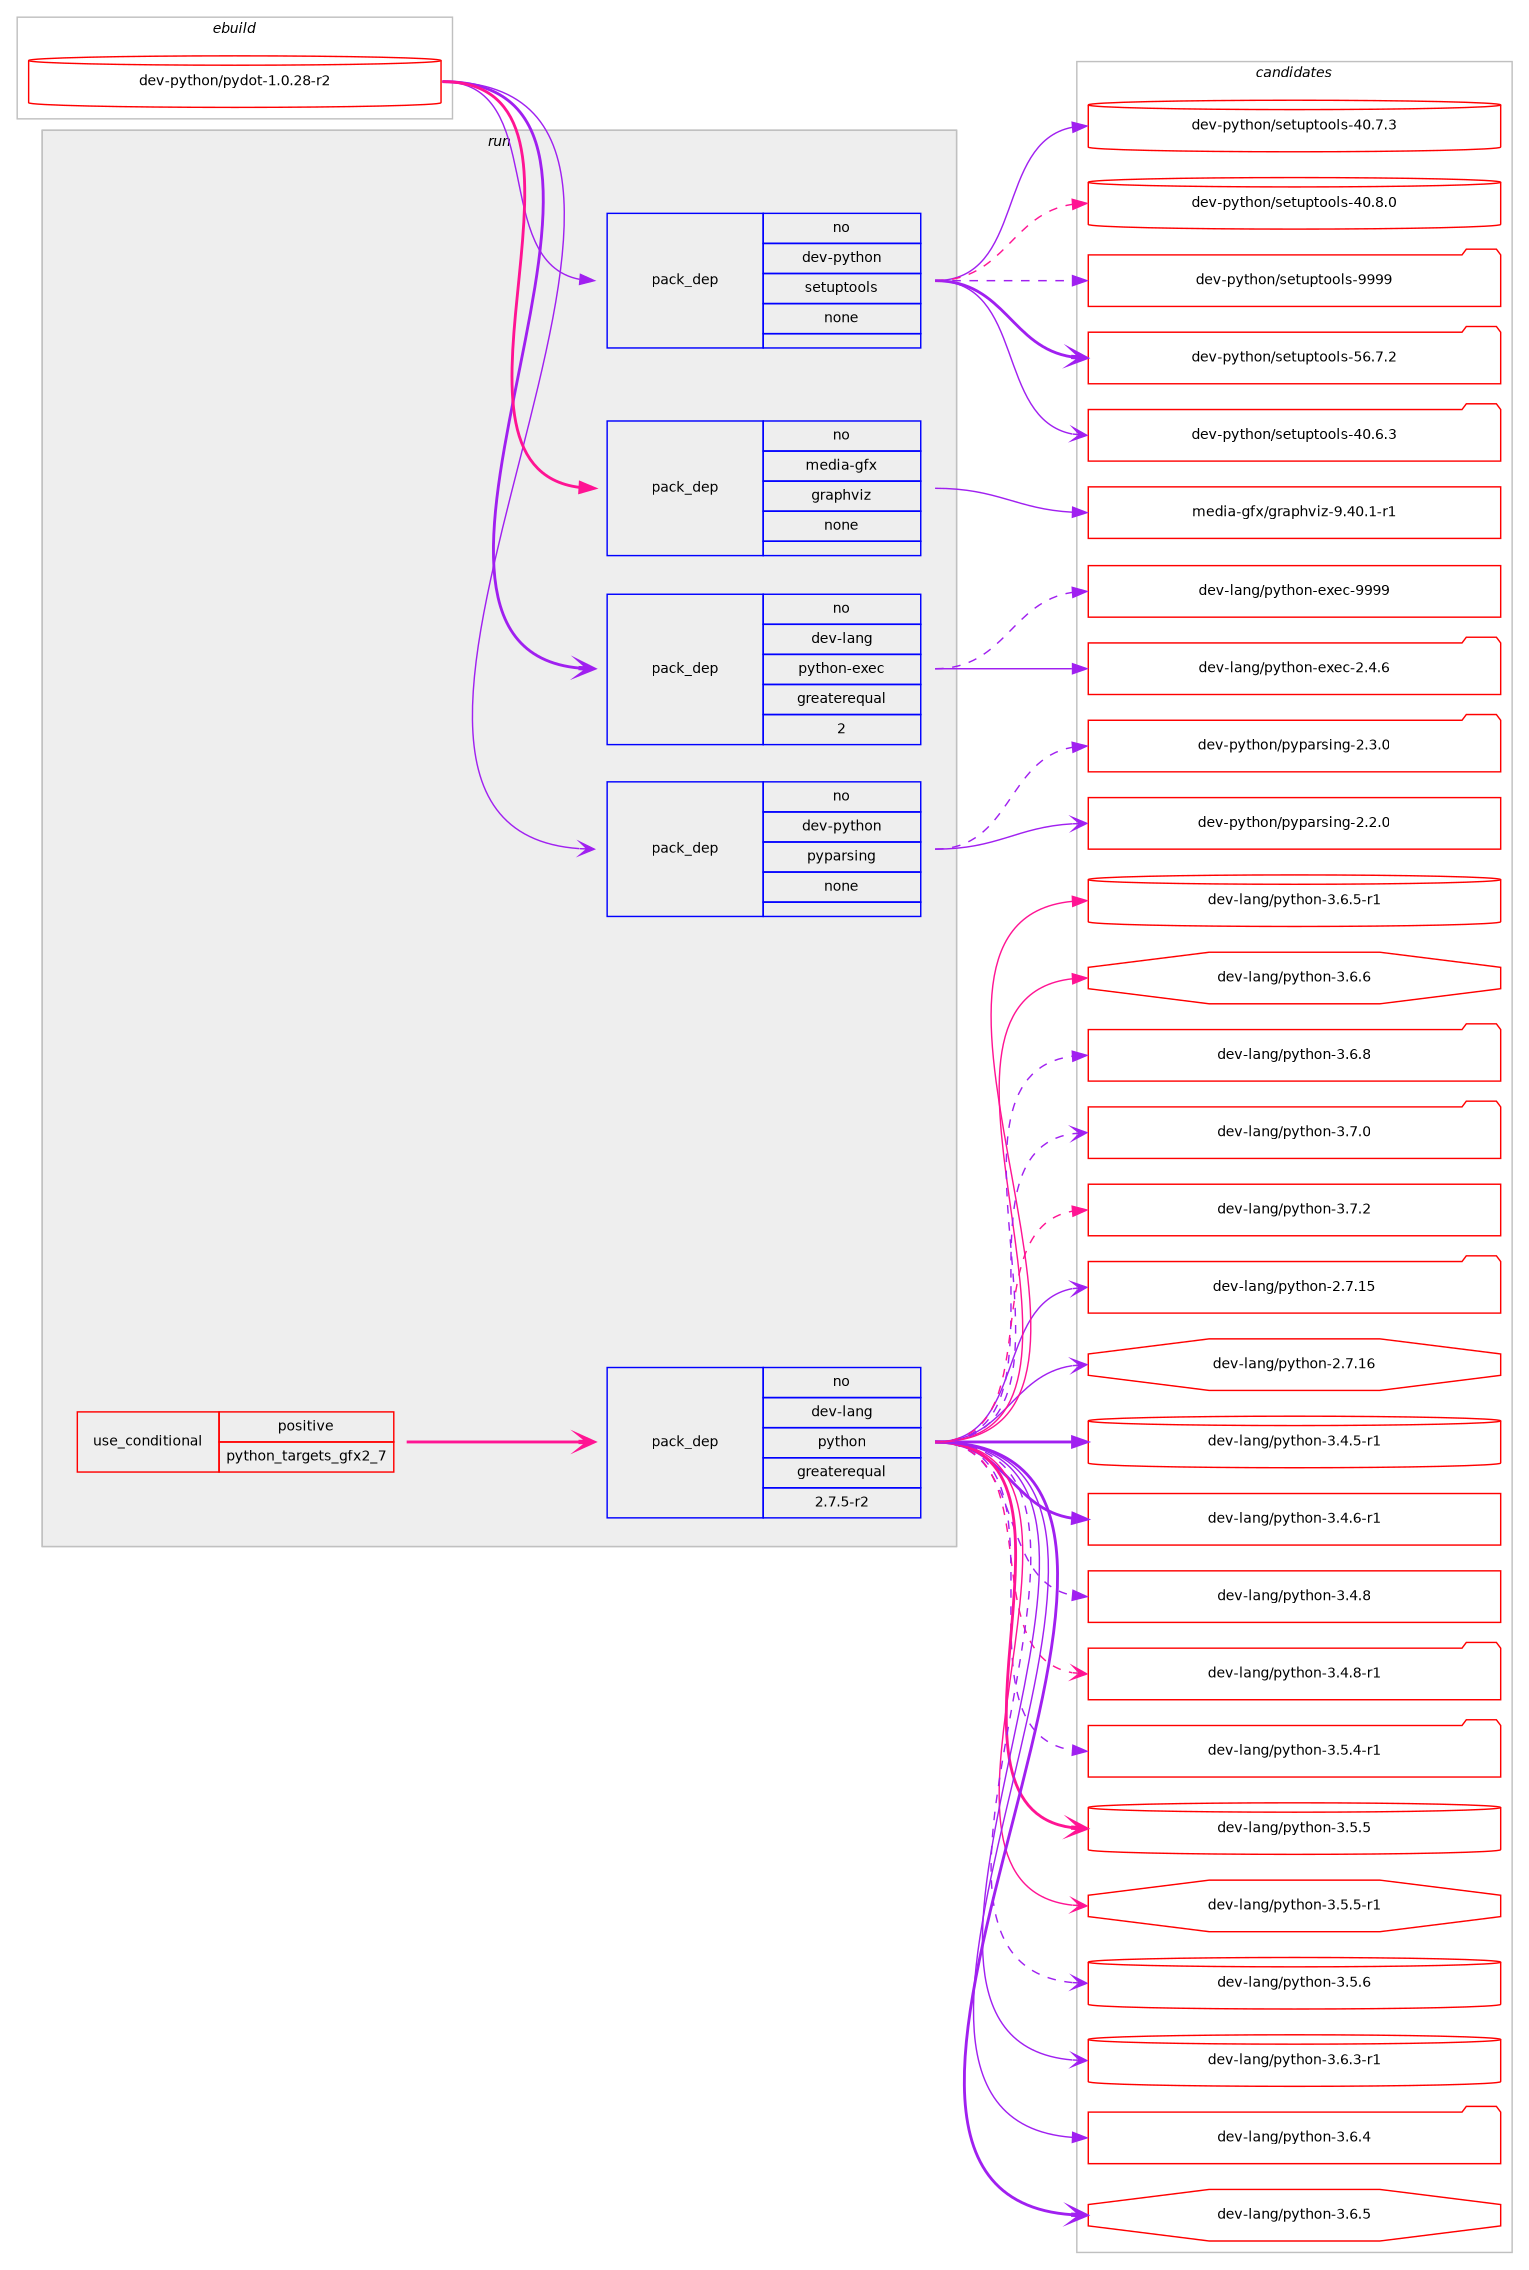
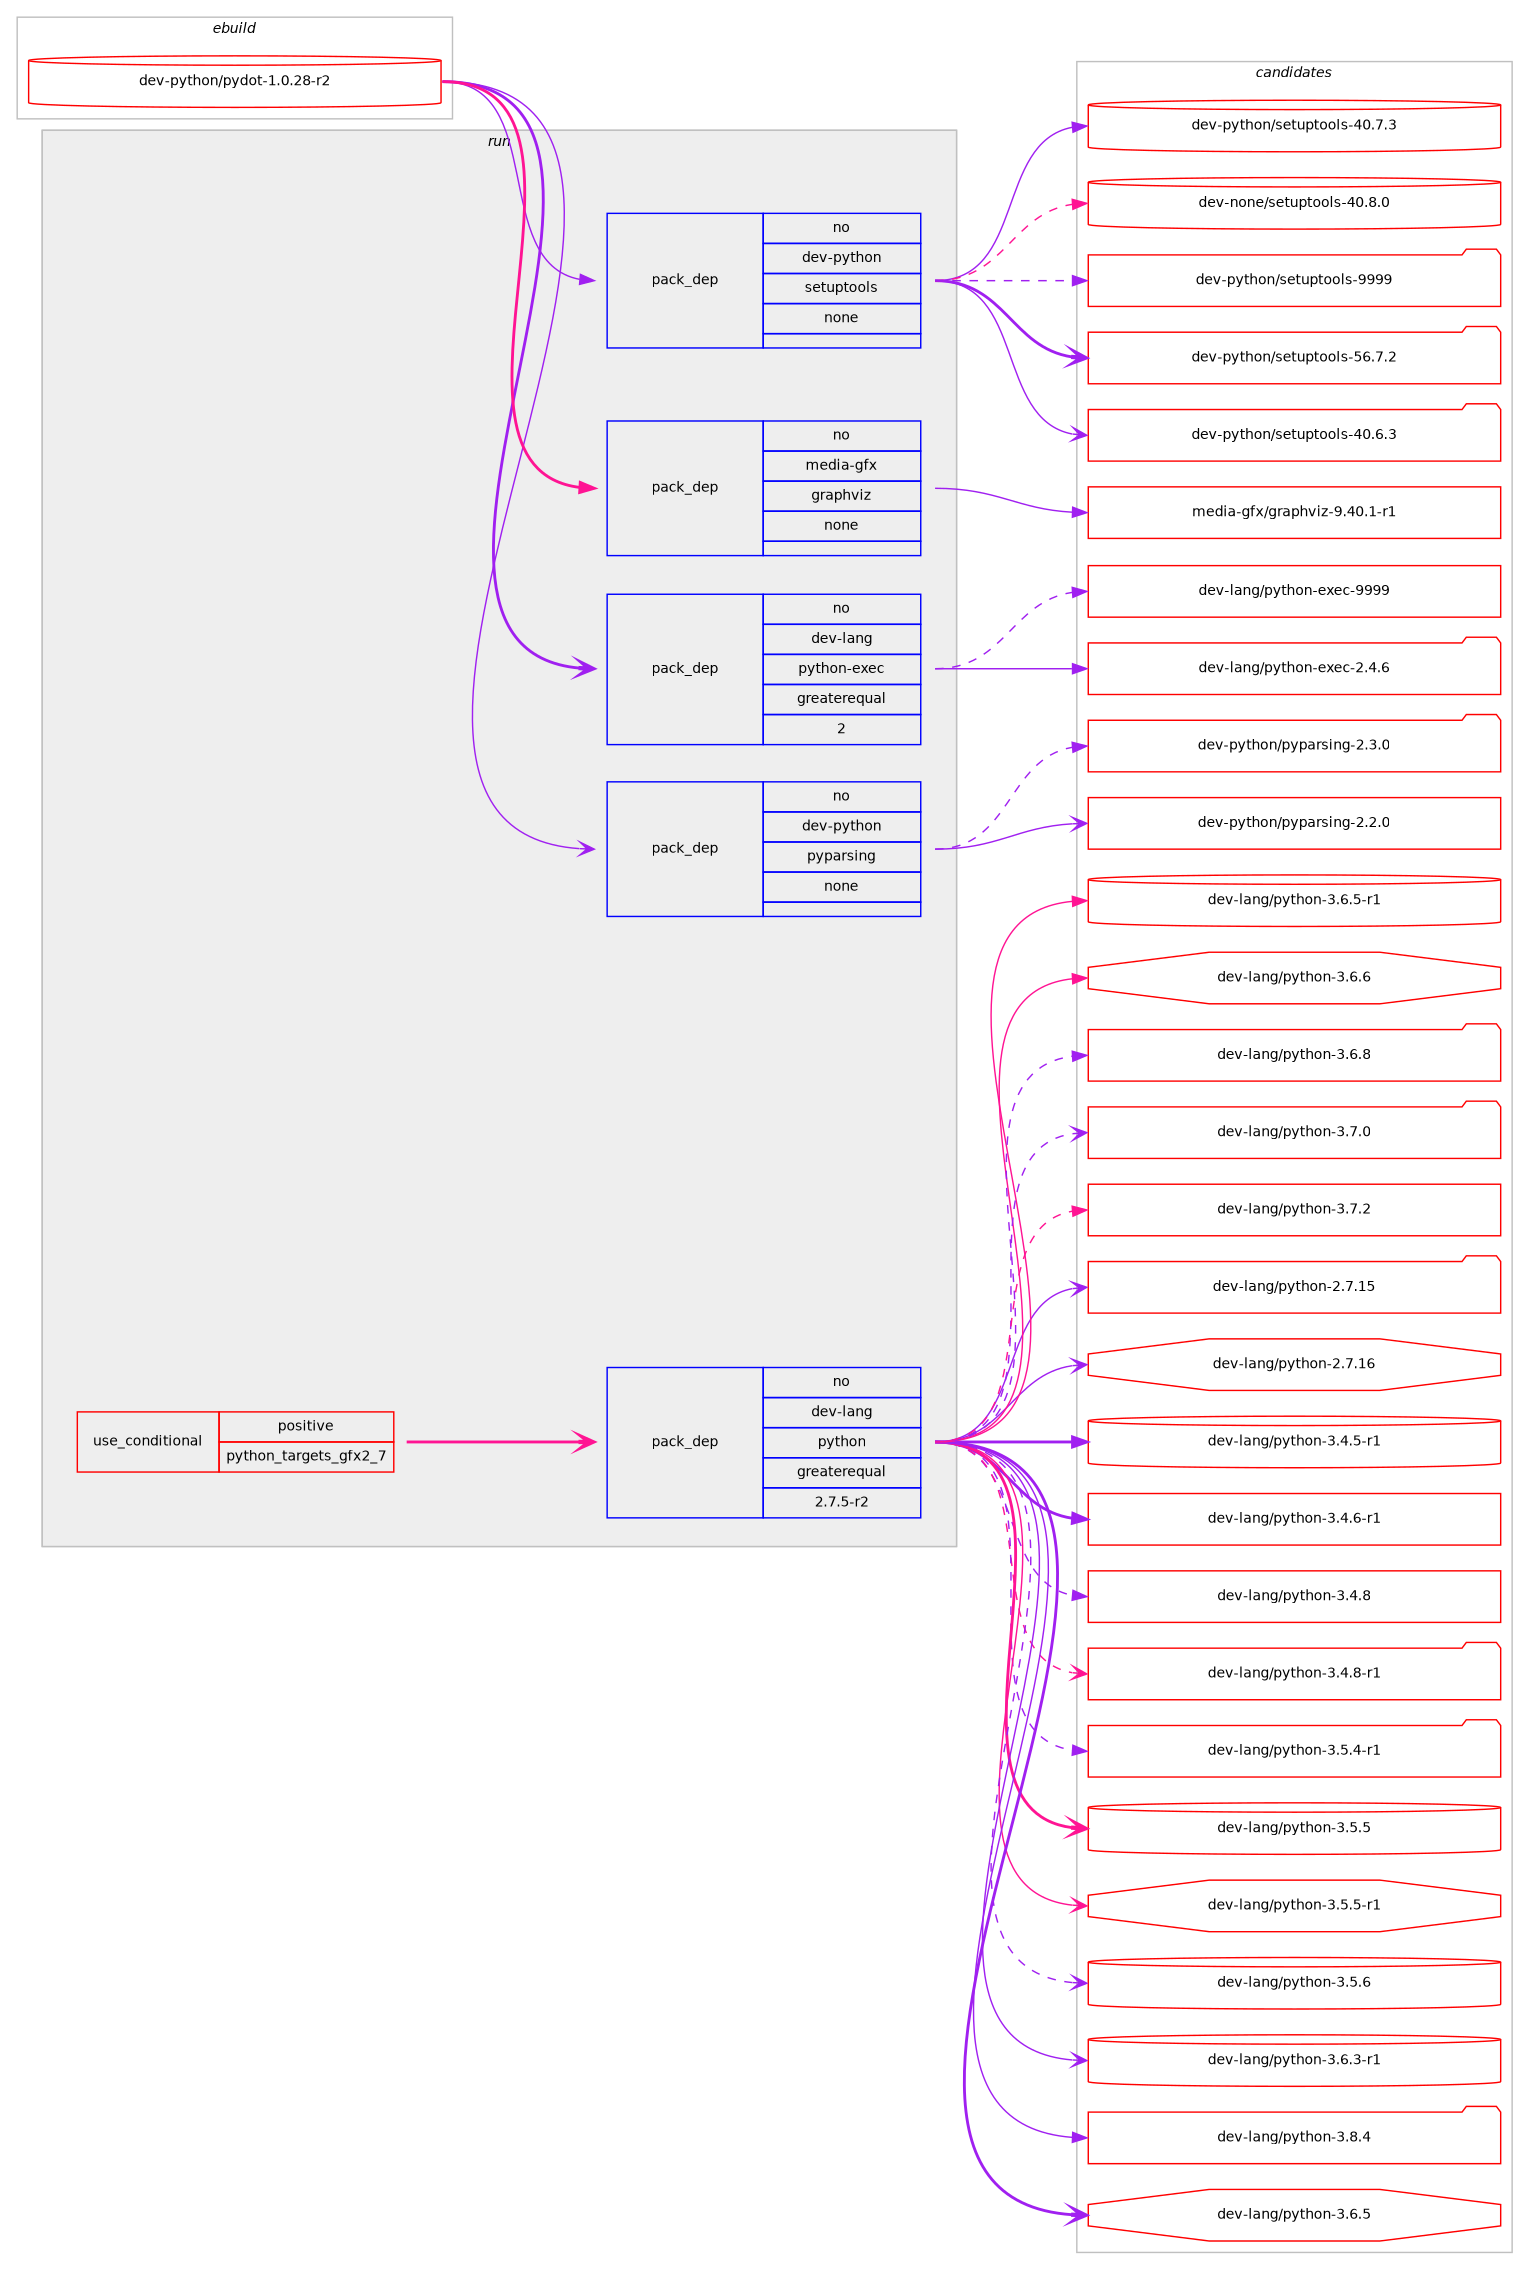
node "dev-python/setuptools-40.8.0": label "dev-python/setuptools-40.8.0" -> "dev-none/setuptools-40.8.0"
node "dev-lang/python-3.6.4": label "dev-lang/python-3.6.4" -> "dev-lang/python-3.8.4"
